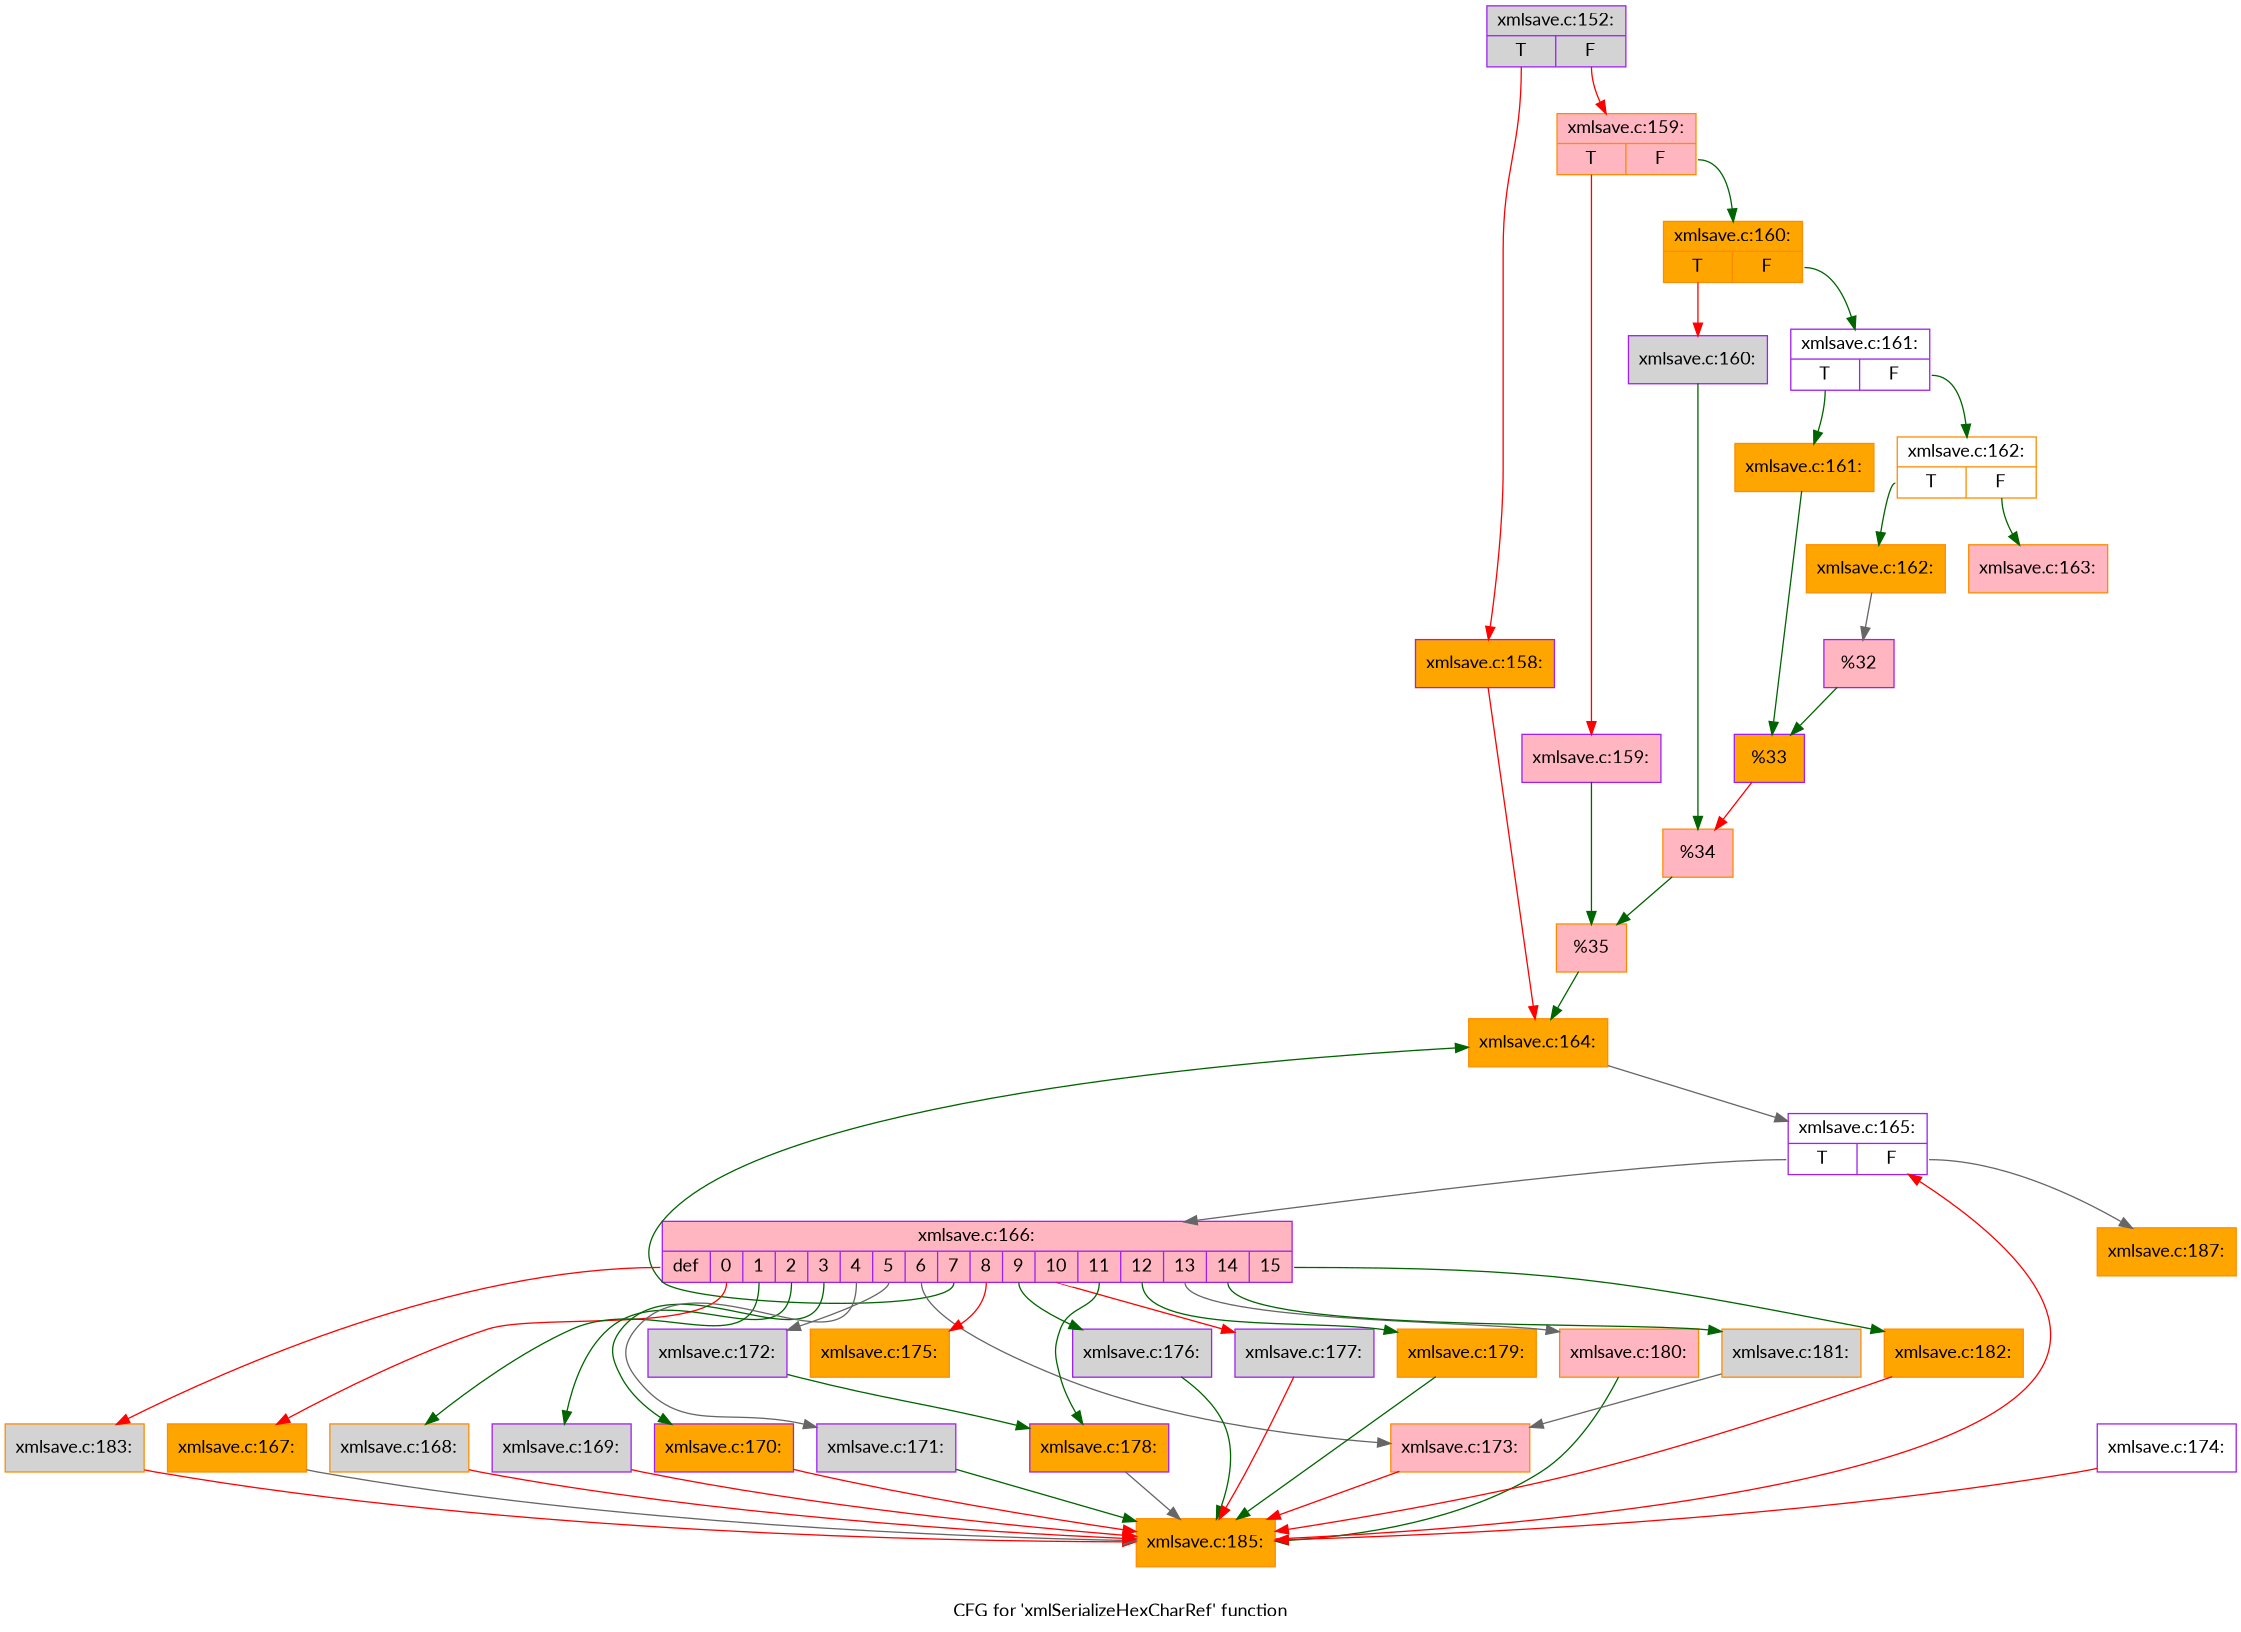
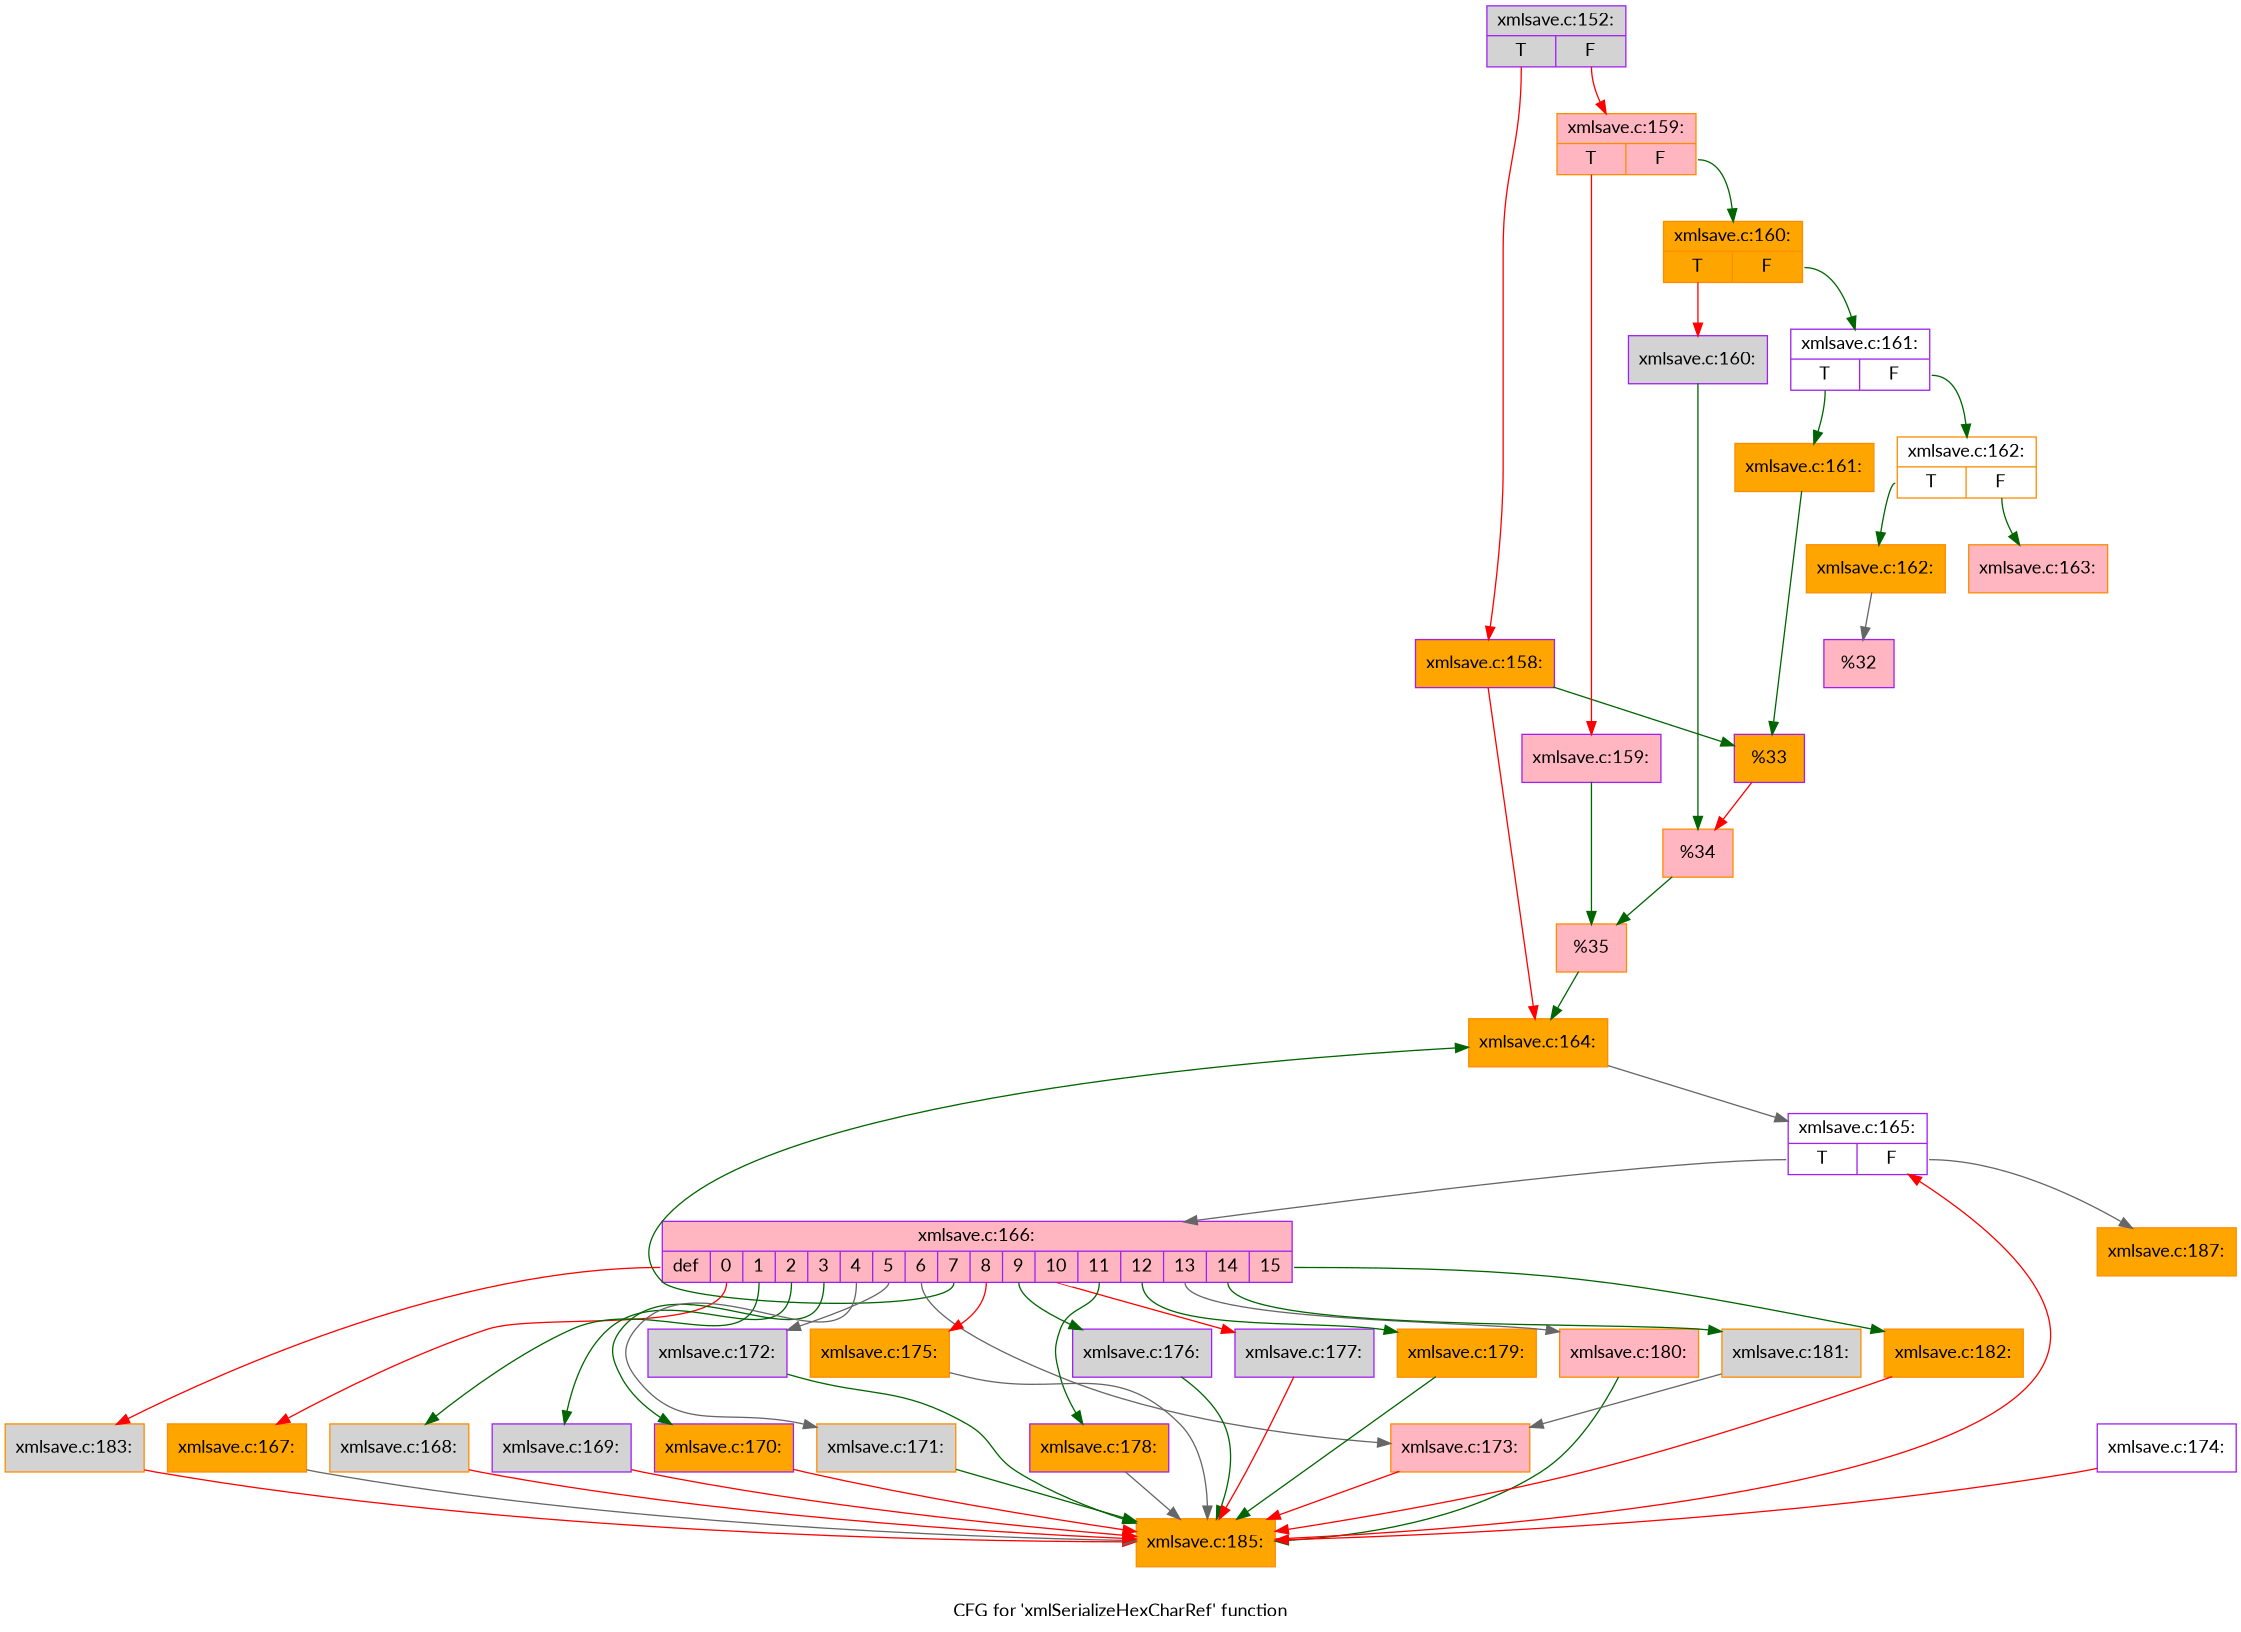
edge "%32" -> "%33": now "xmlsave.c:158:" -> "%33"
edge "xmlsave.c:175:" -> "xmlsave.c:185:": added
edge "xmlsave.c:172:" -> "xmlsave.c:178:": now "xmlsave.c:172:" -> "xmlsave.c:185:"
node "xmlsave.c:171:": color purple -> darkorange
